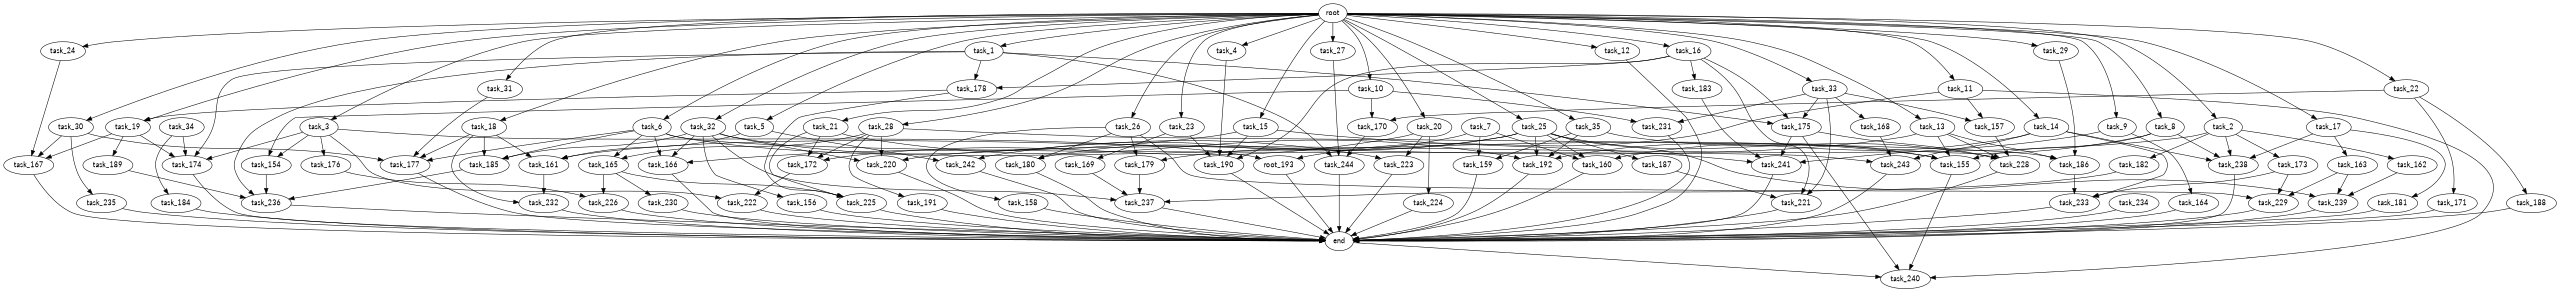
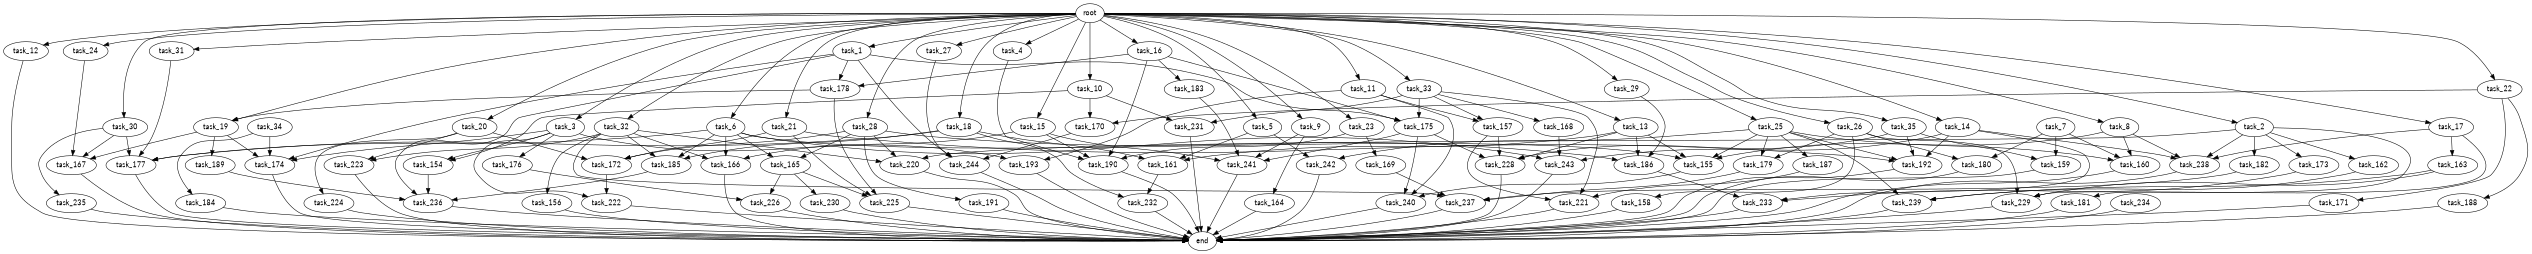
edge "task_16" -> "task_221": now "task_157" -> "task_221"
node "root_193": label "root_193" -> "task_193"
edge "task_173" -> "task_229": now "task_2" -> "task_229"
edge "end" -> "task_240": reversed
